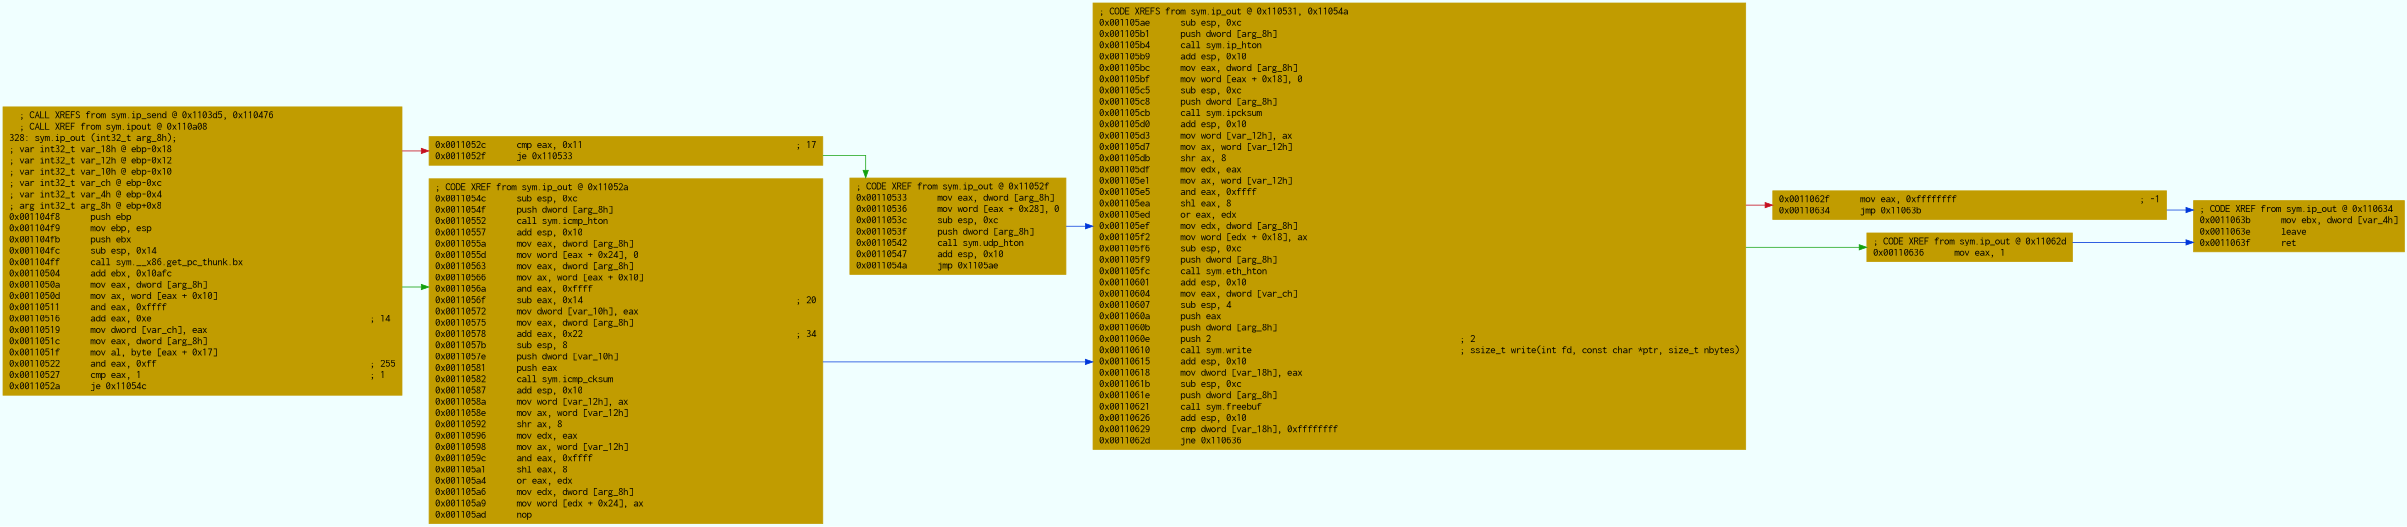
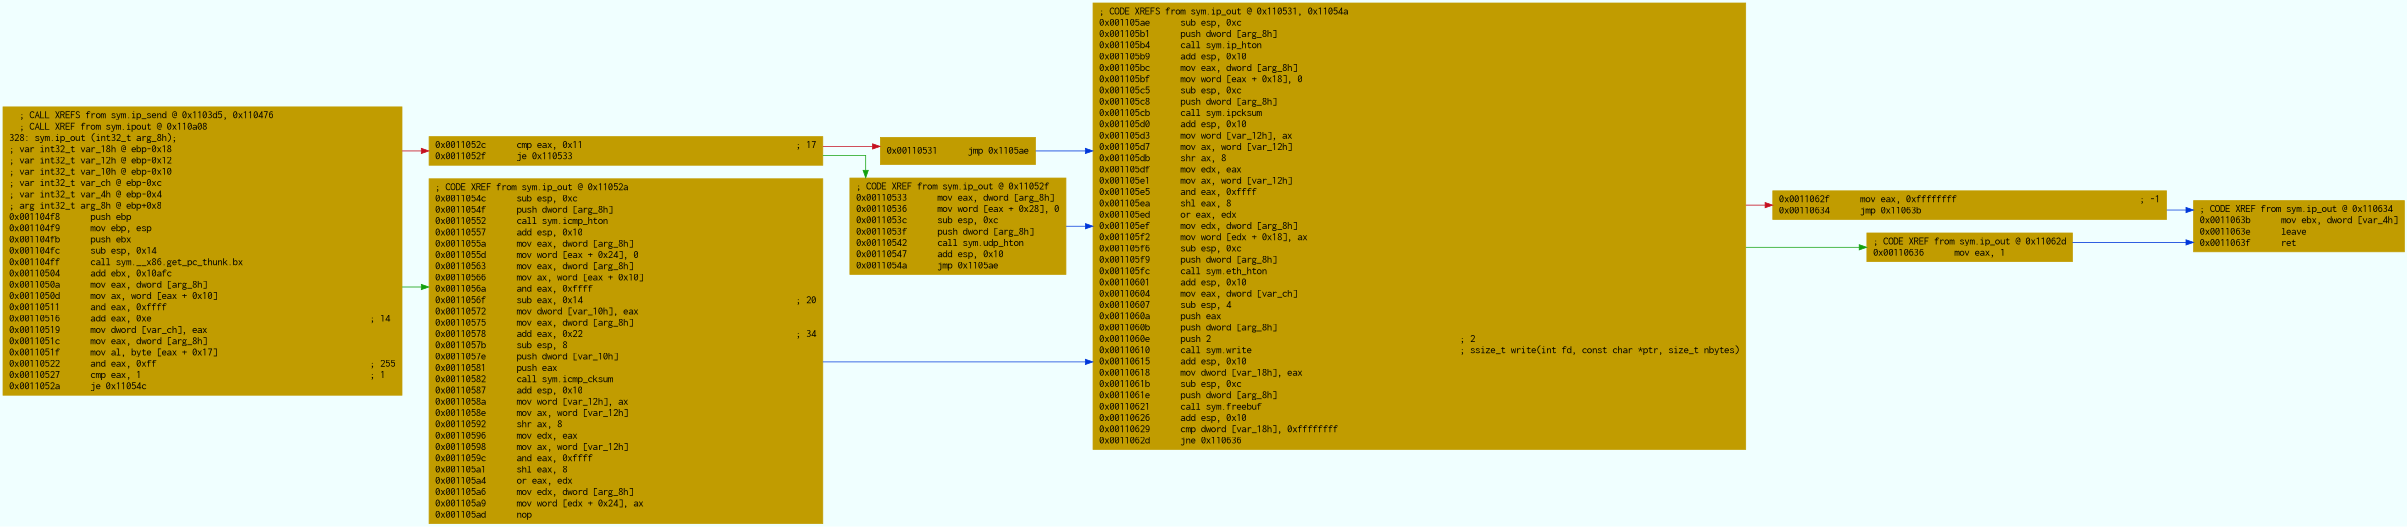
node "0x00110531      jmp 0x1105ae": added
